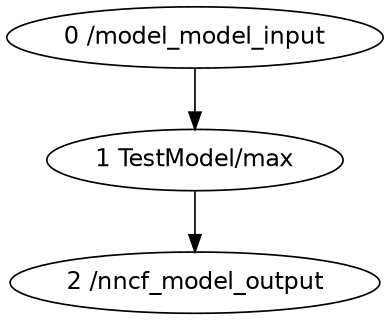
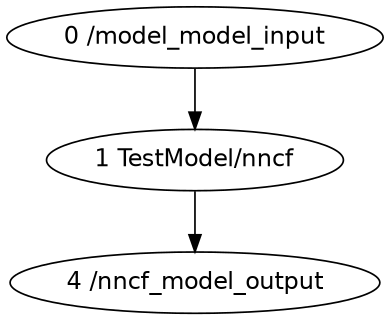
node "1 TestModel/max": label "1 TestModel/max" -> "1 TestModel/nncf"
node "2 /nncf_model_output": label "2 /nncf_model_output" -> "4 /nncf_model_output"
